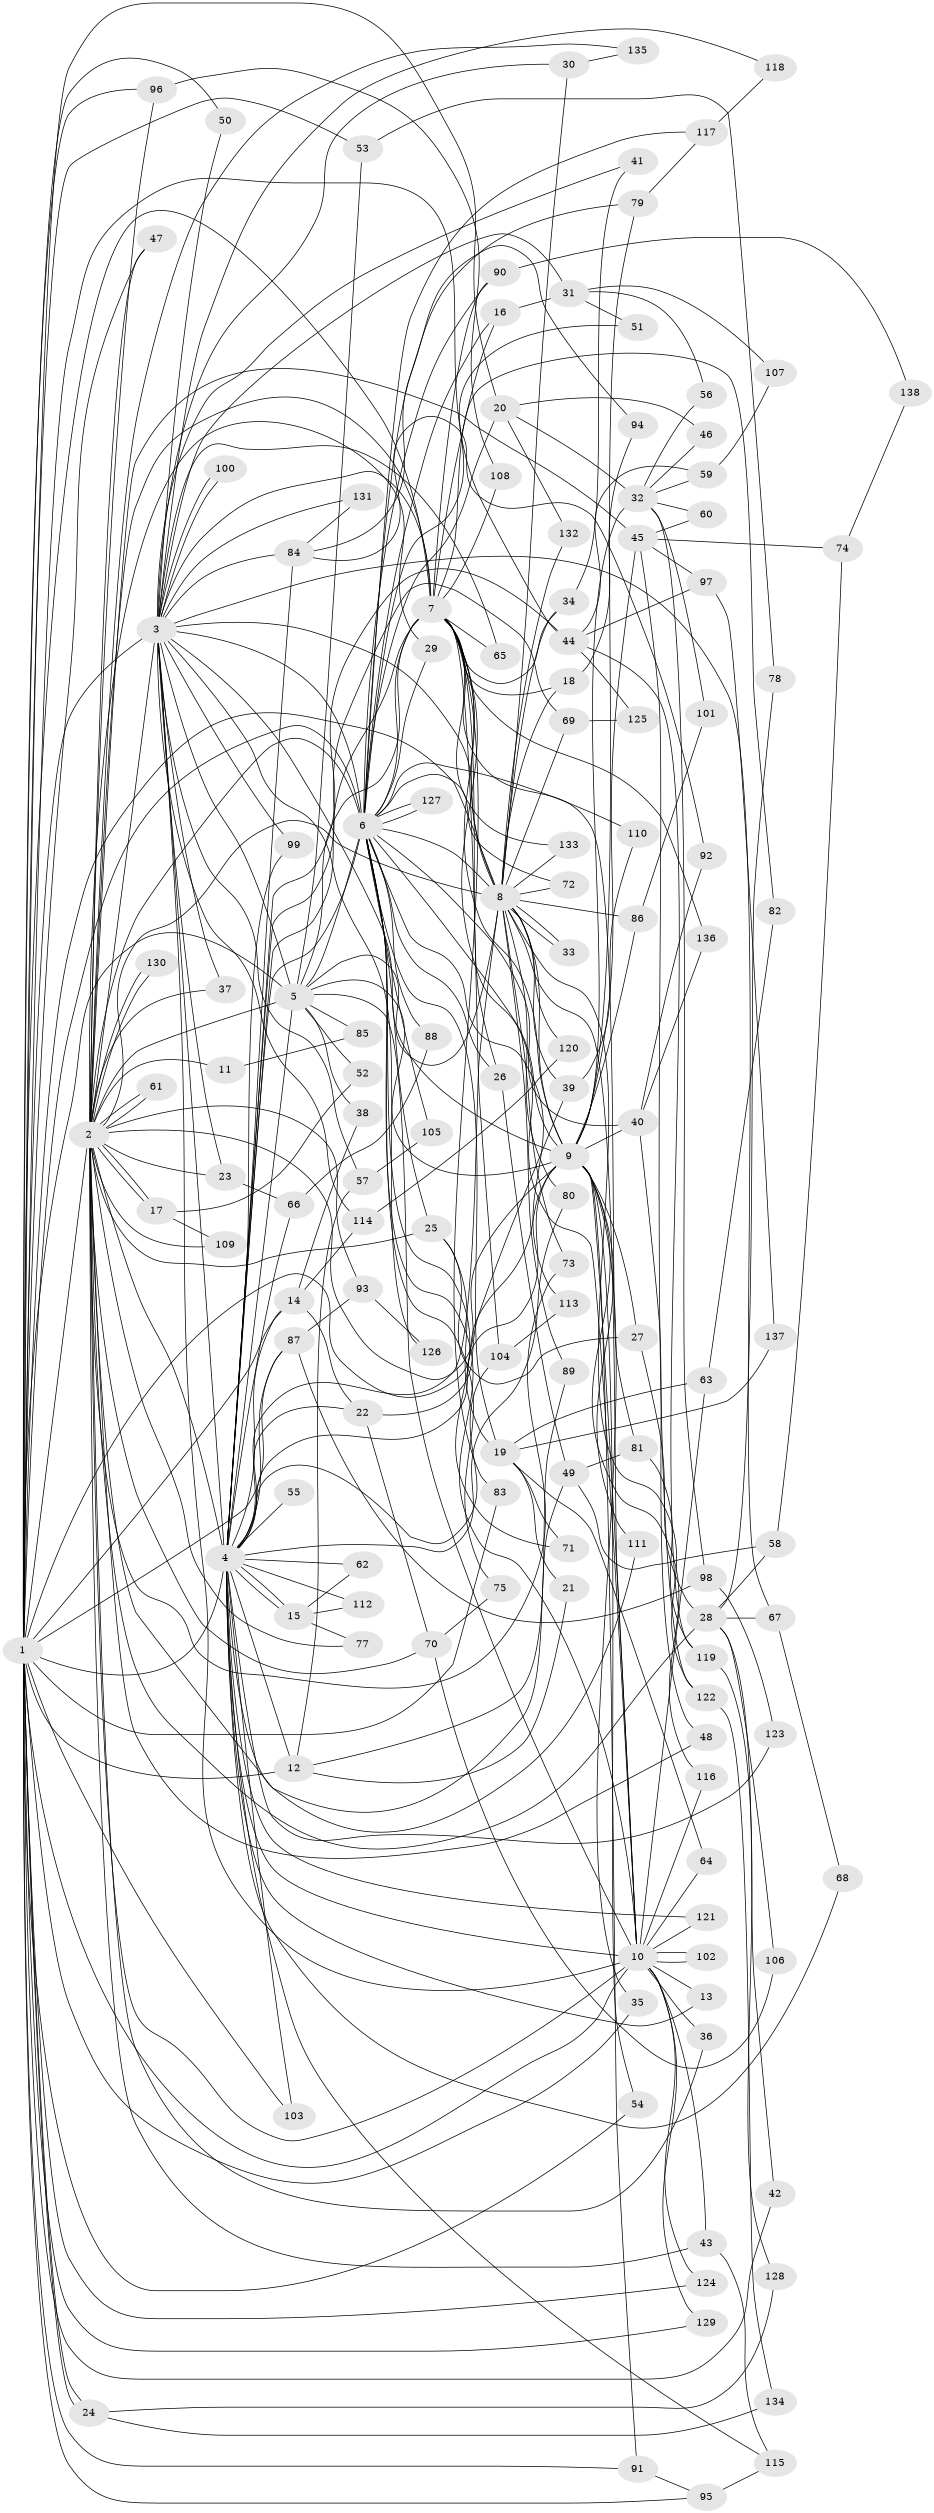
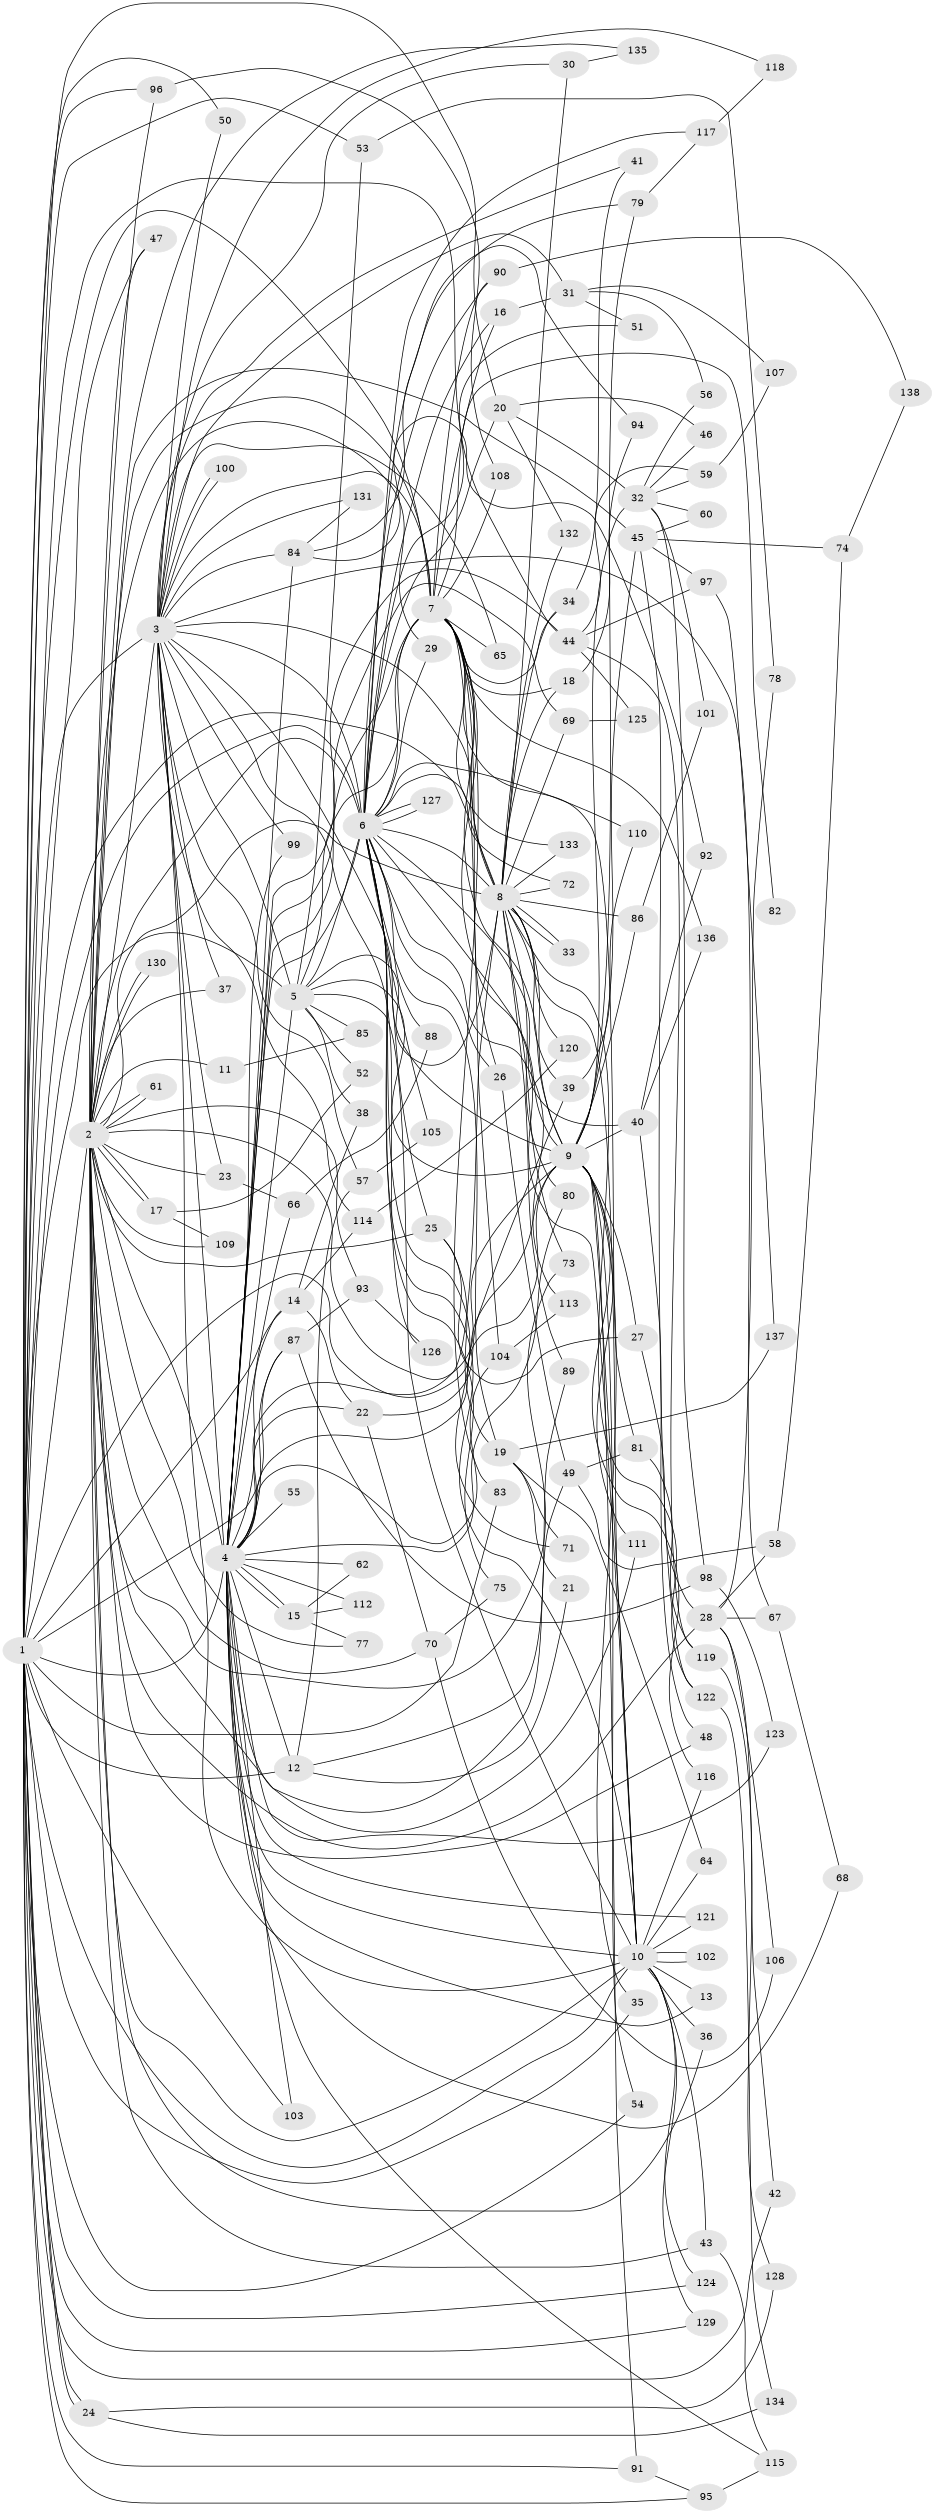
edge "5" -- "2": removed
node "63": removed
